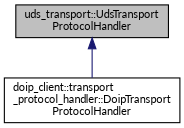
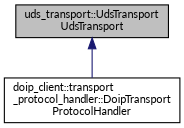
node "uds_transport::UdsTransport ProtocolHandler": label "uds_transport::UdsTransport ProtocolHandler" -> "uds_transport::UdsTransport UdsTransport"
